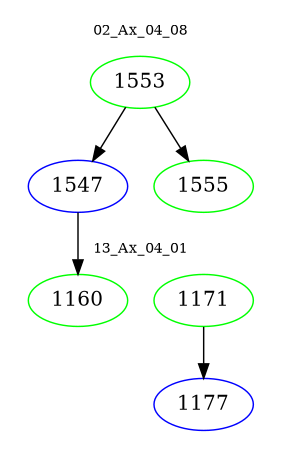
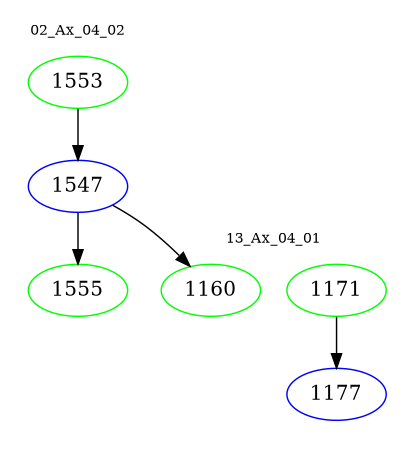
cluster "02_Ax_04_08": label "02_Ax_04_08" -> "02_Ax_04_02"
edge "1553" -> "1555": now "1547" -> "1555"
